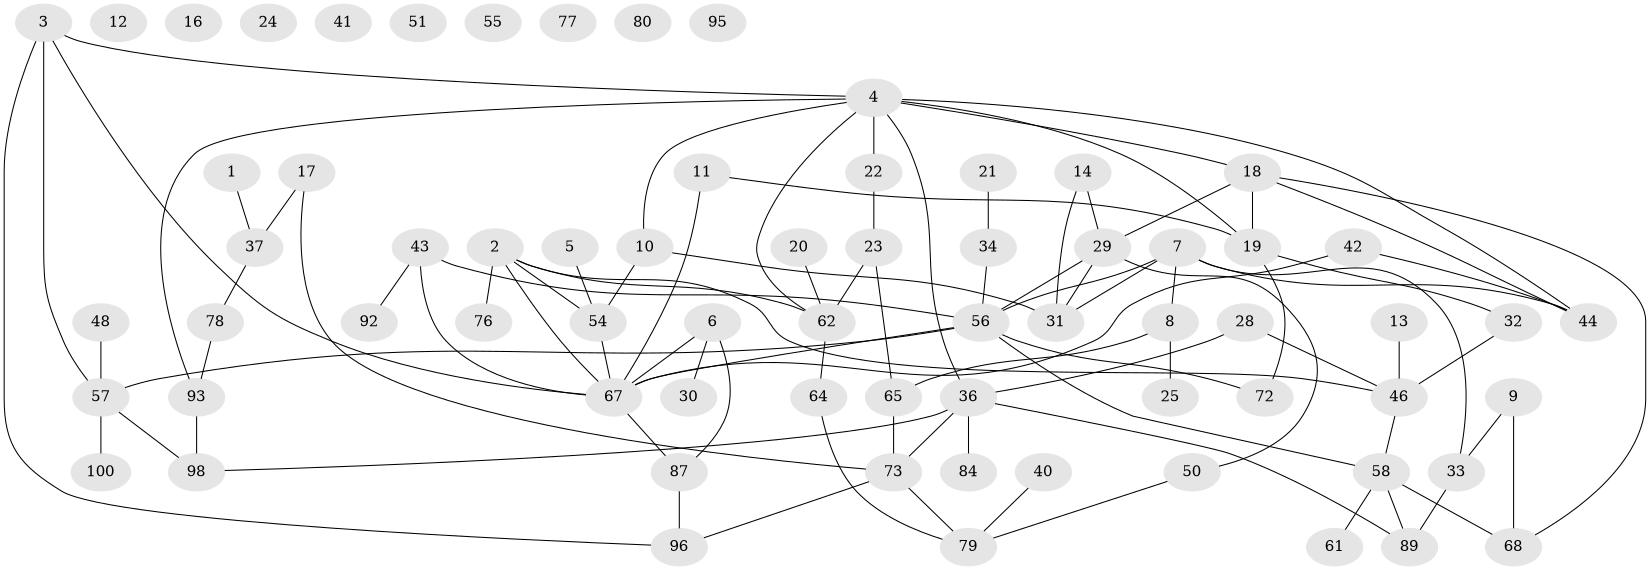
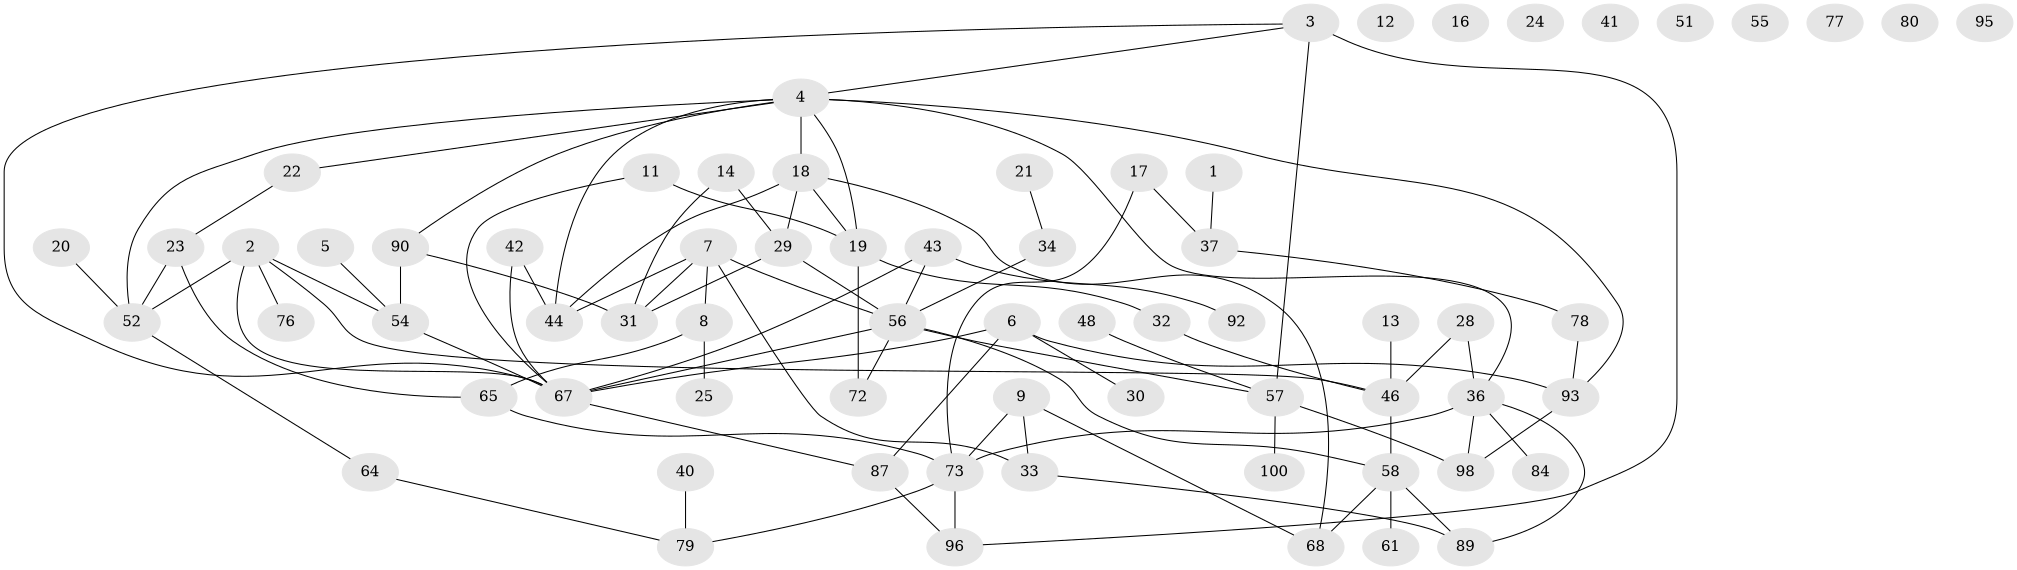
node "10": label "10" -> "90"
node "62": label "62" -> "52"
edge "6" -- "93": added
edge "9" -- "73": added
node "50": removed
